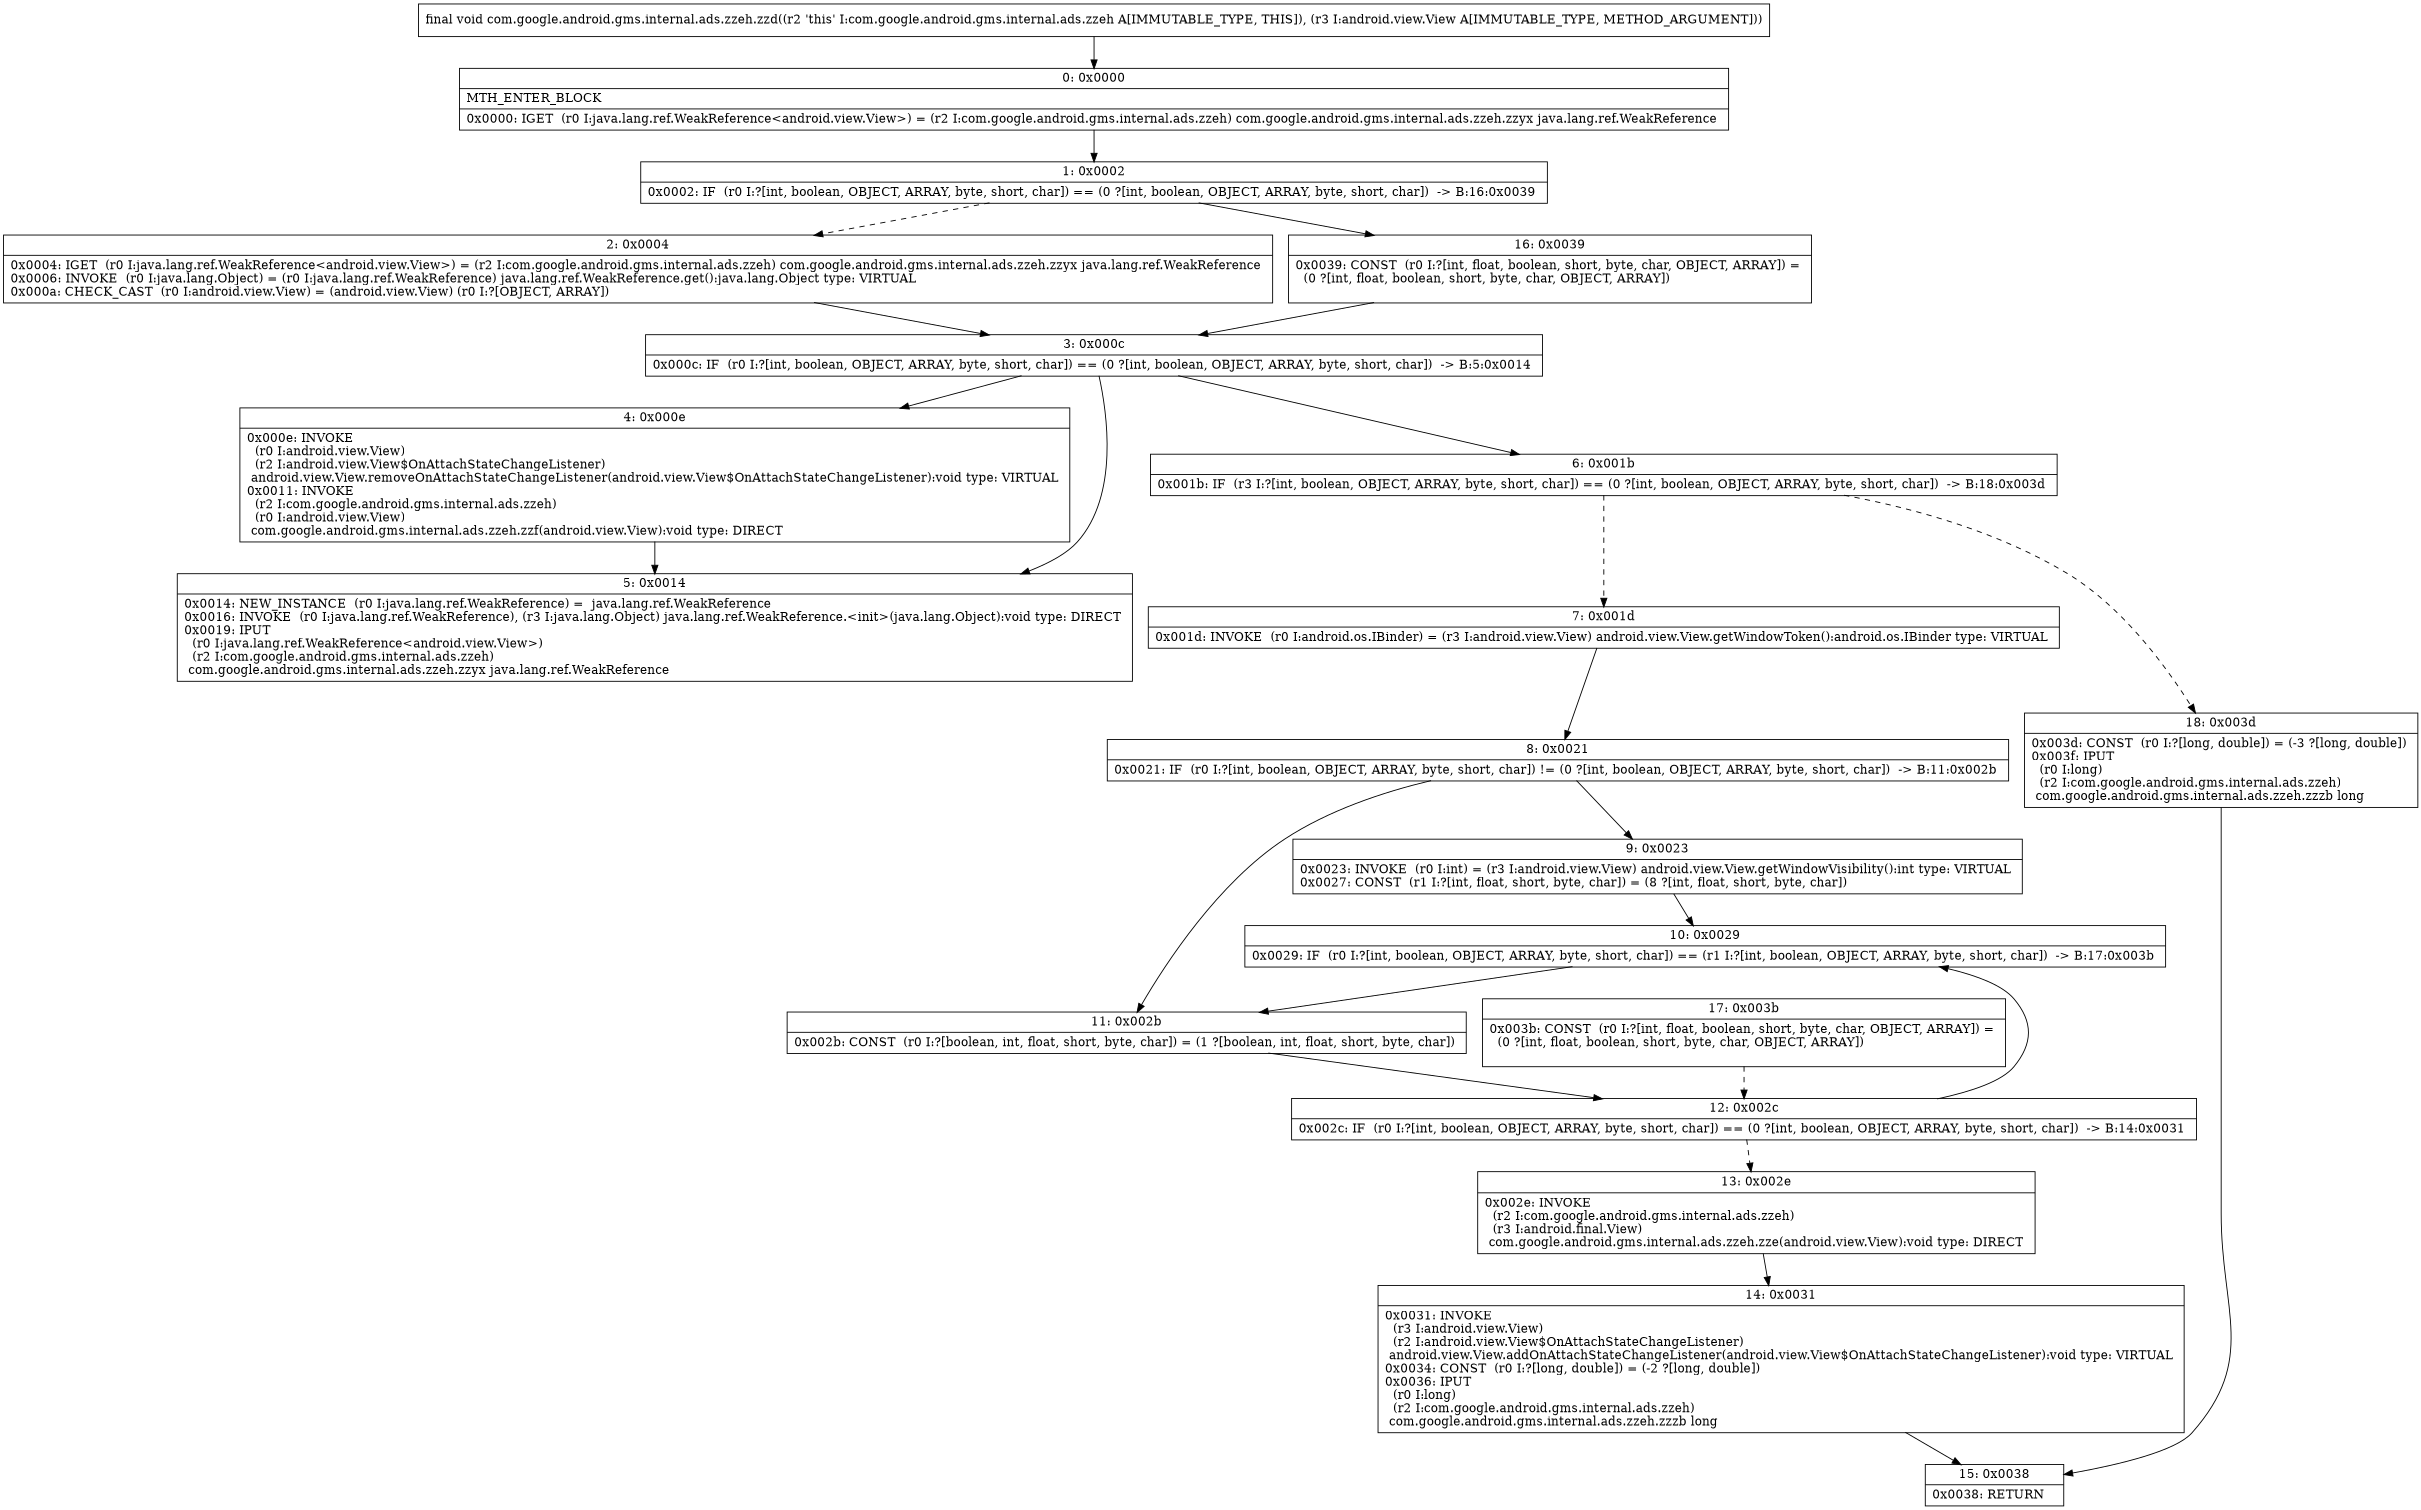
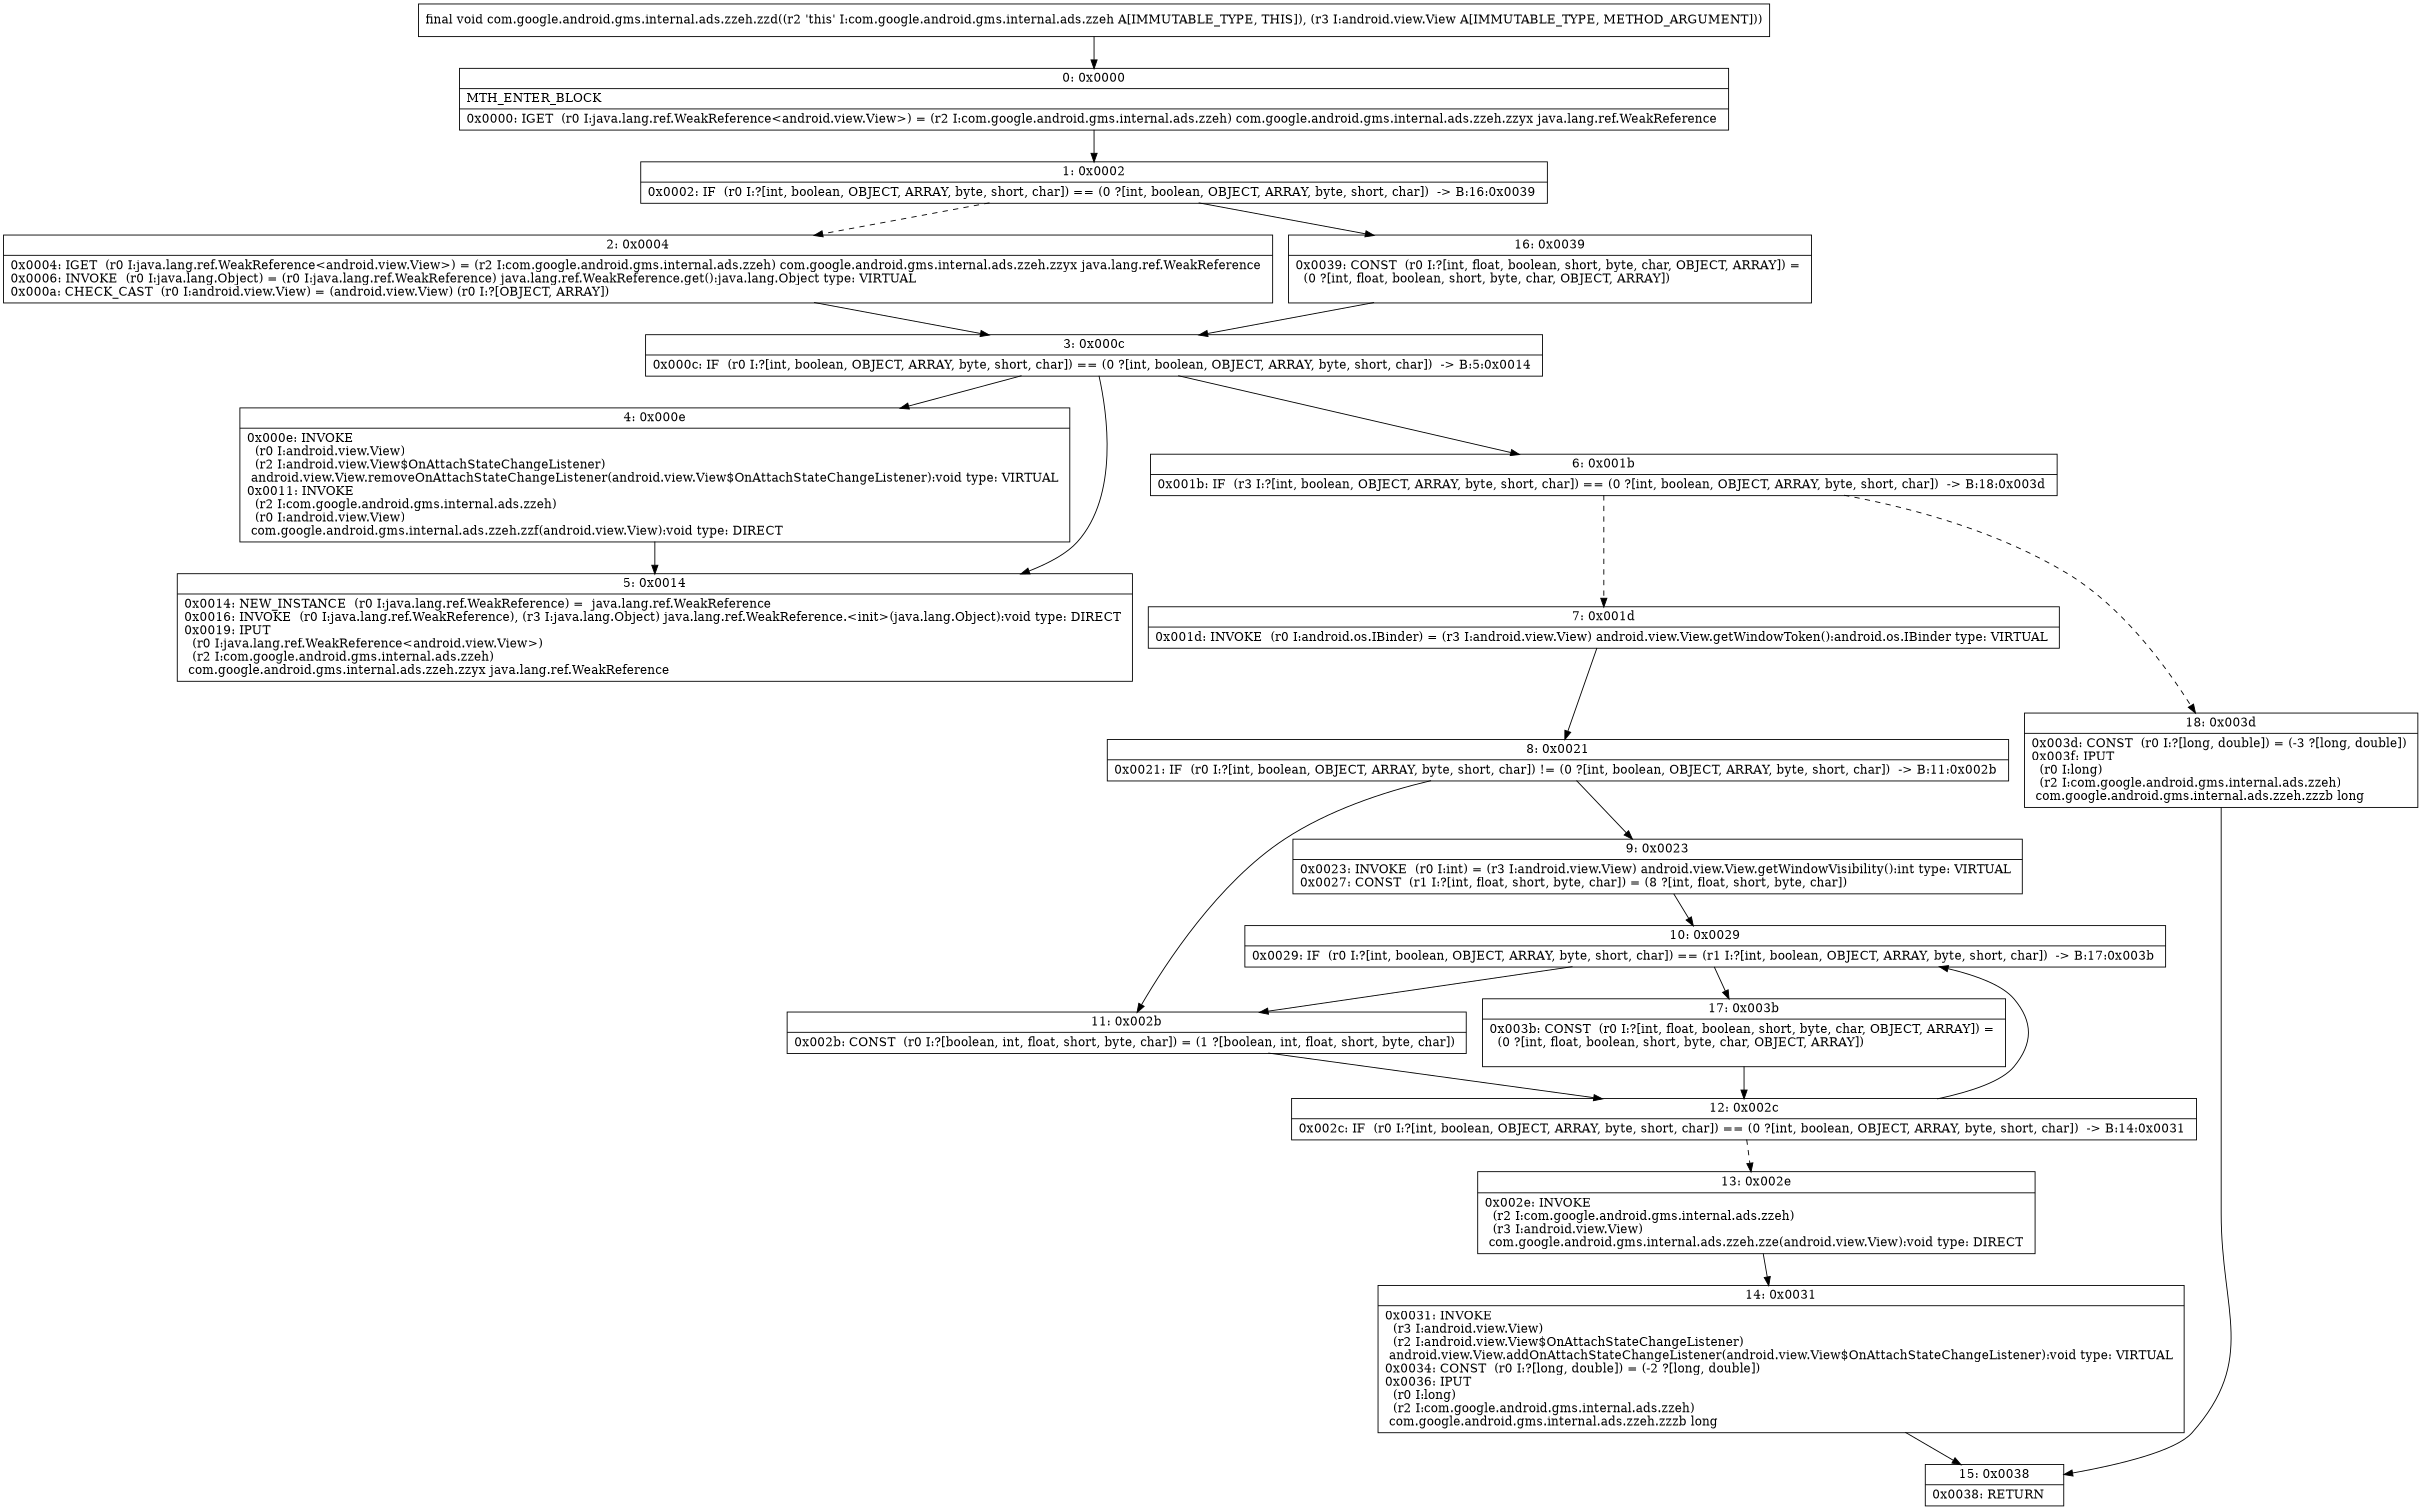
edge "10: 0x0029" -> "17: 0x003b": added
edge "17: 0x003b" -> "12: 0x002c": style dashed -> solid
node "13: 0x002e": text "(r3 I:android.final.View)" -> "(r3 I:android.view.View)"
